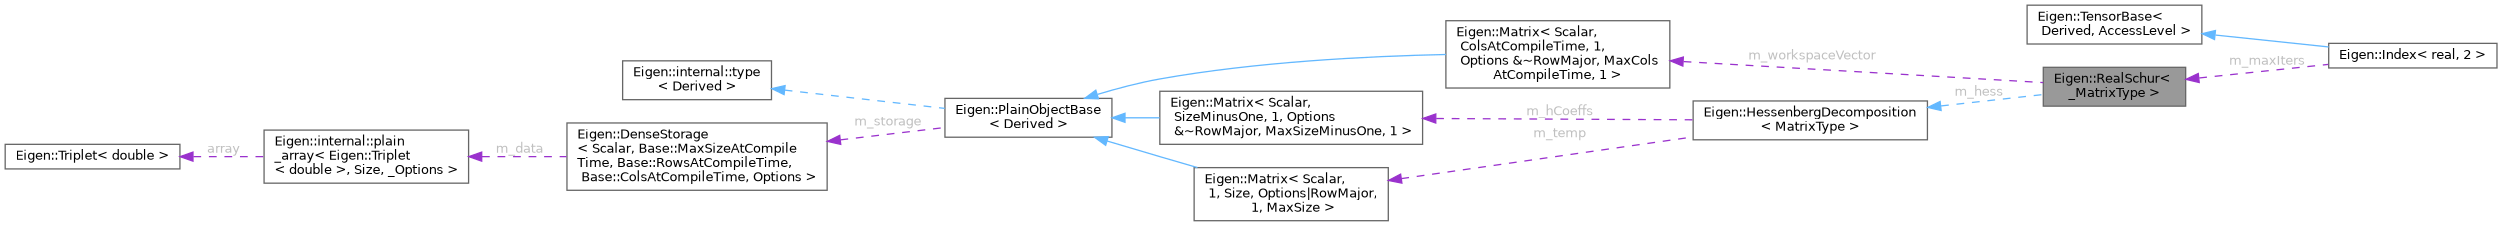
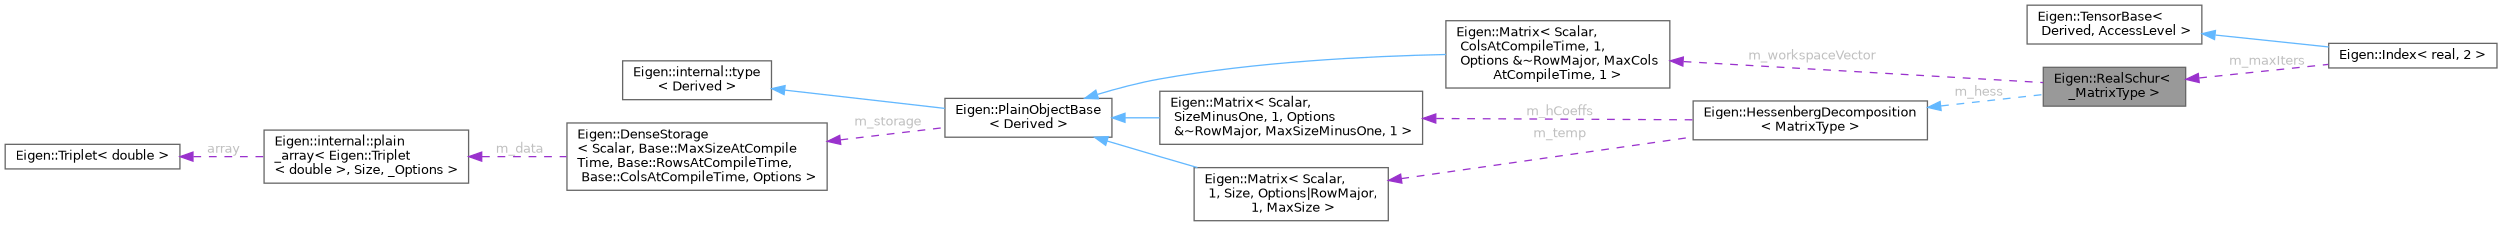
edge "Eigen::PlainObjectBase < Derived >" -> "Eigen::internal::type < Derived >": style dashed -> solid
